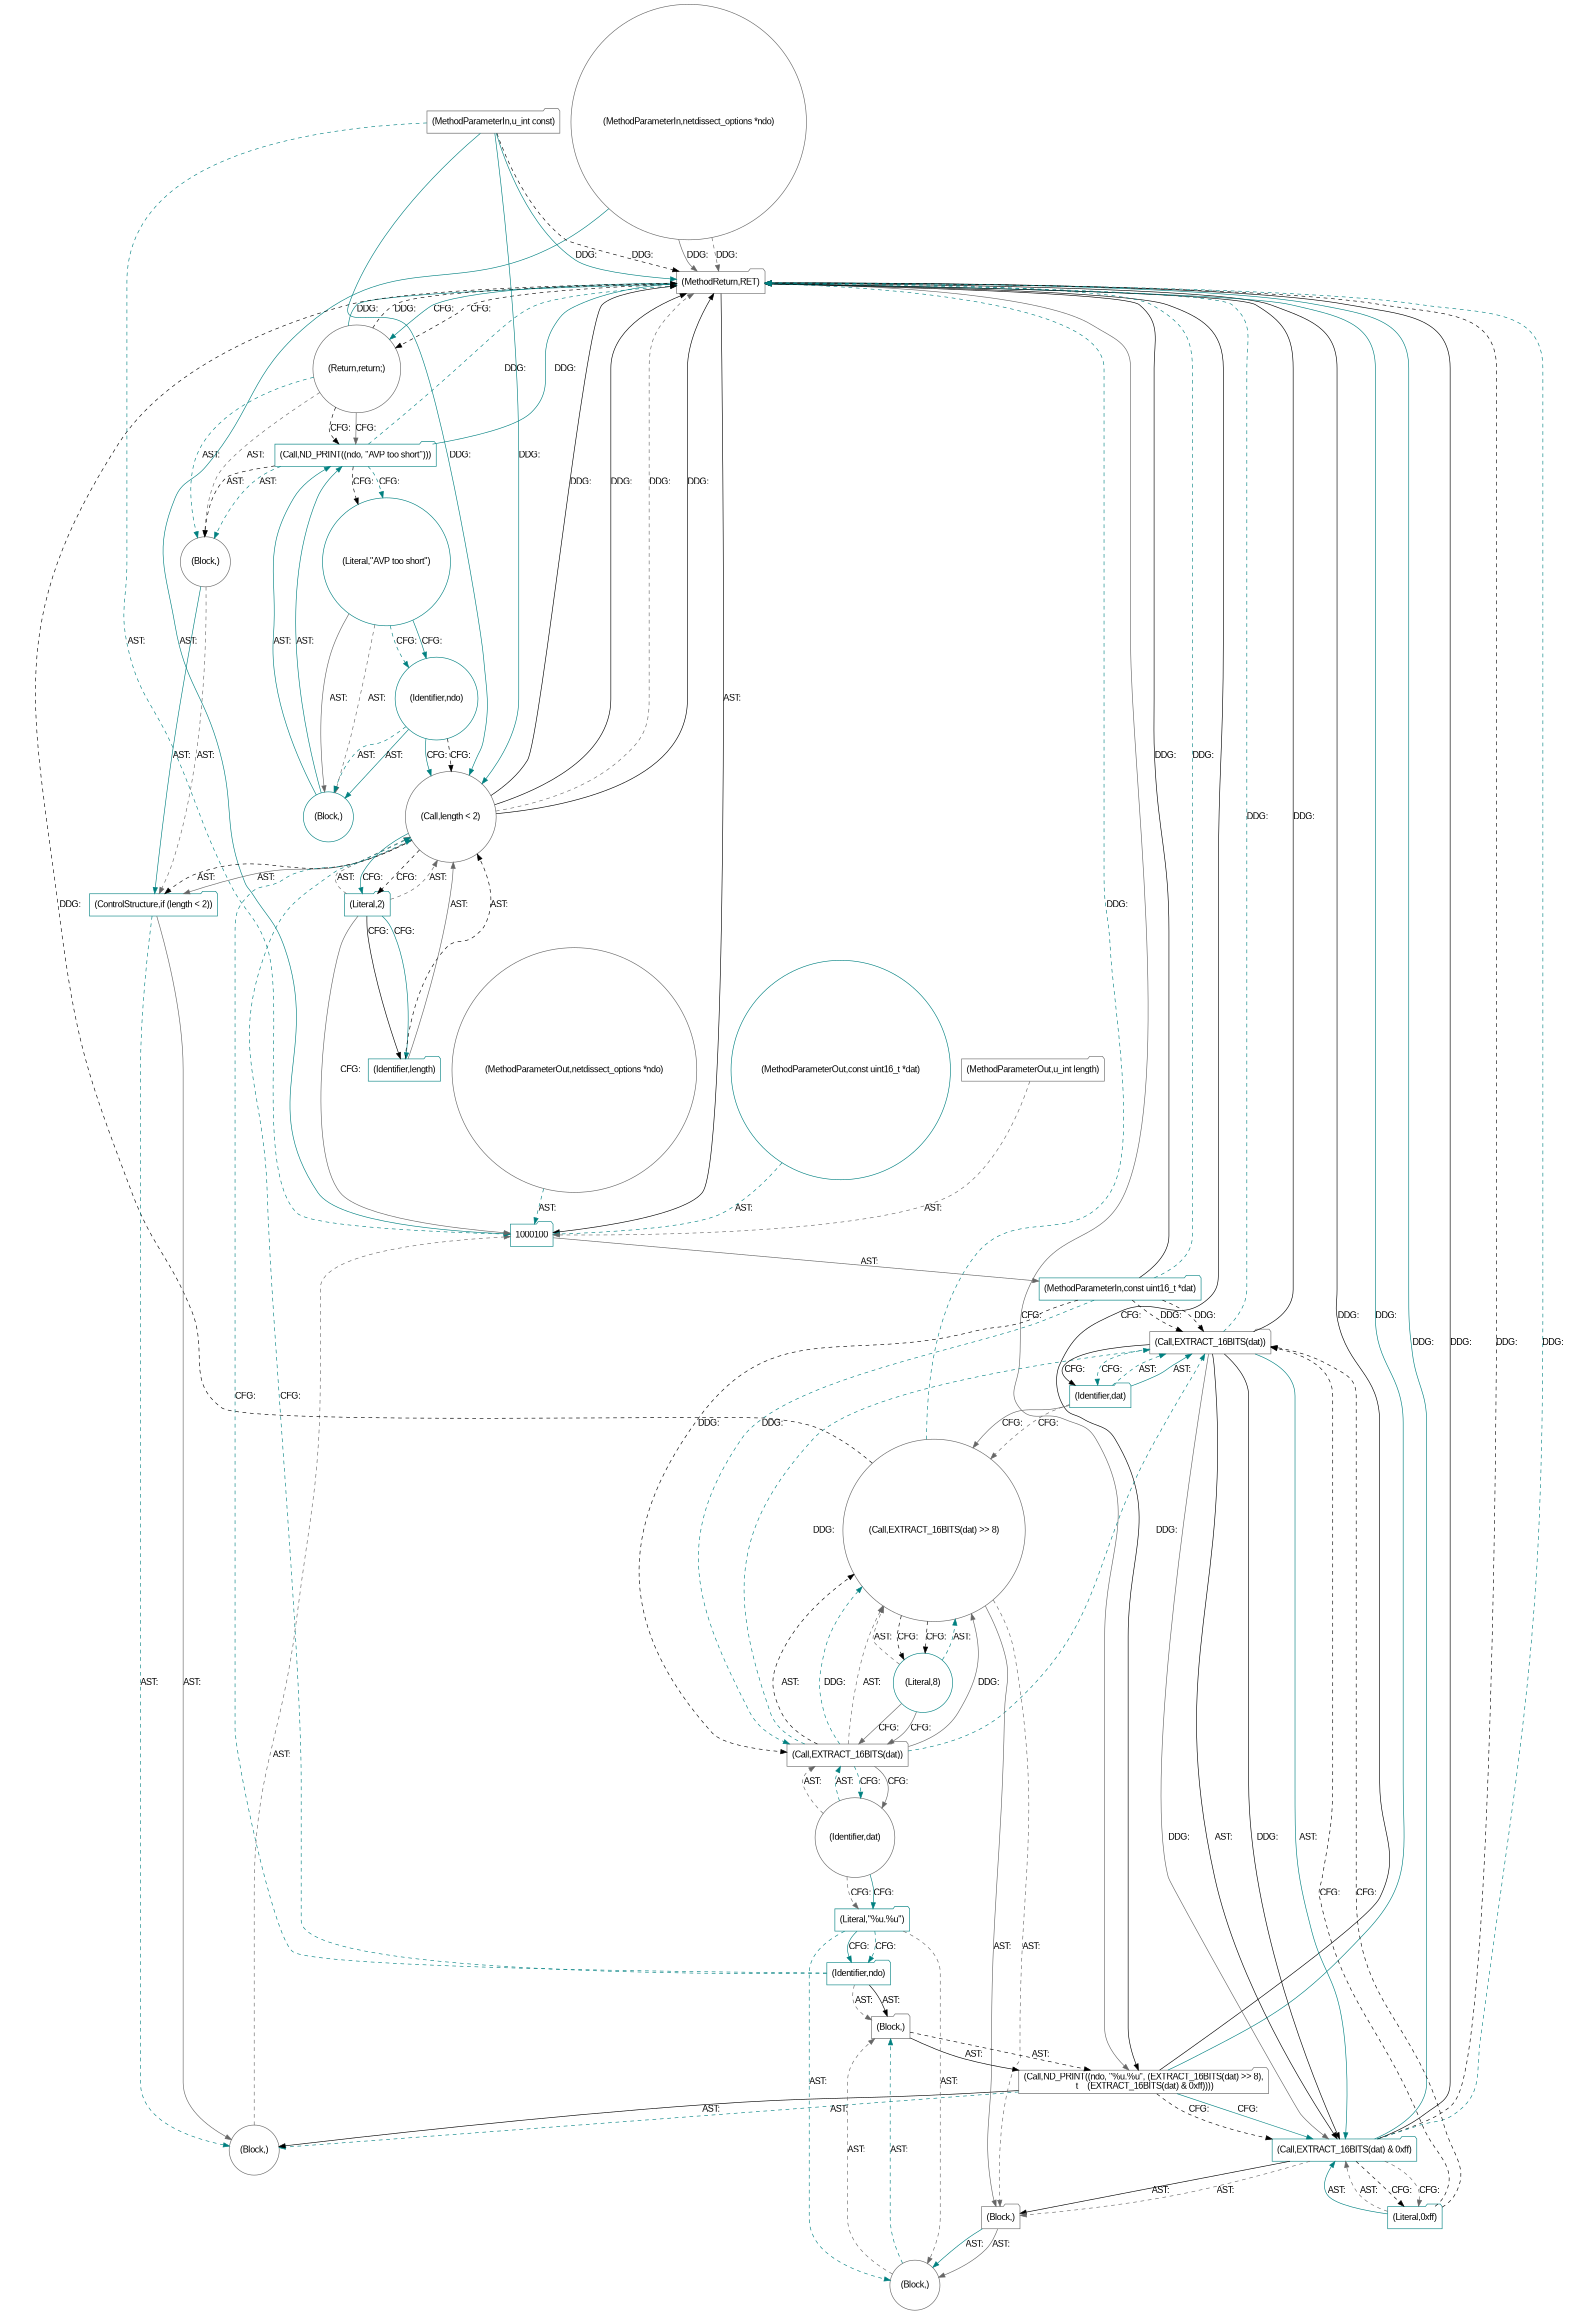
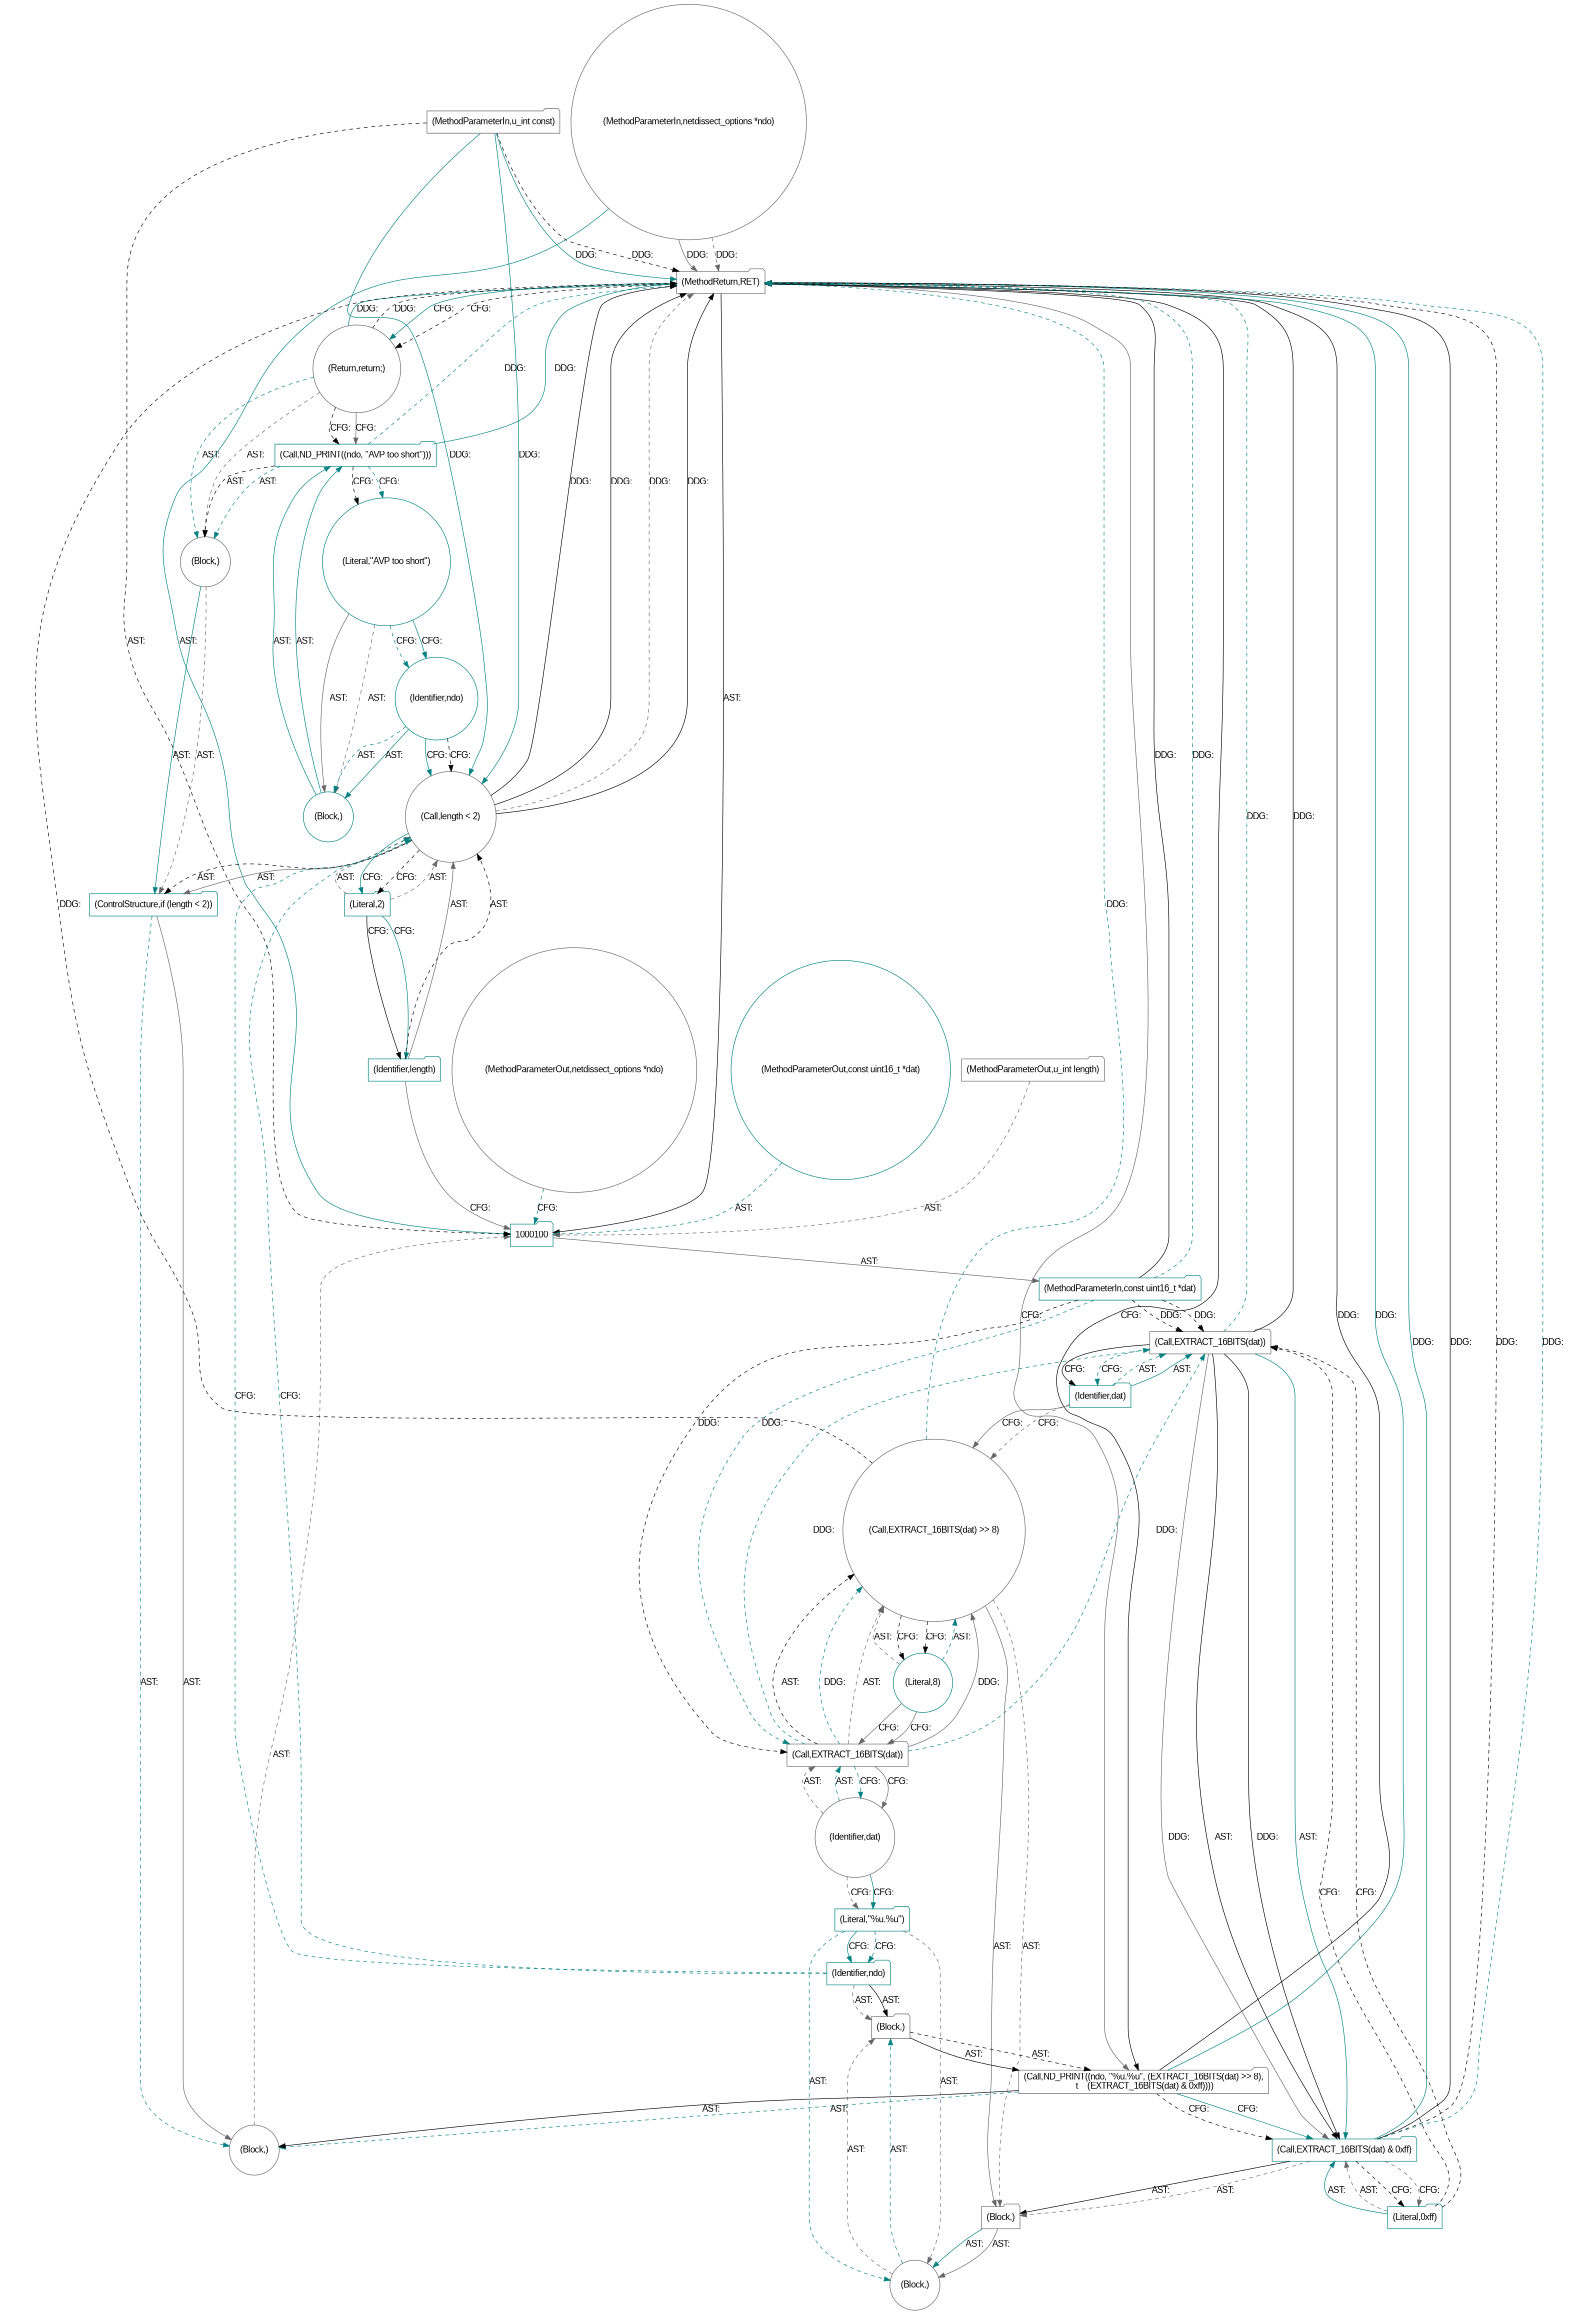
edge "(MethodParameterIn,u_int const)" -> "1000100": color teal -> black
edge "(Literal,2)" -> "1000100": now "(Identifier,length)" -> "1000100"
edge "(MethodParameterOut,netdissect_options *ndo)" -> "1000100": label "AST: " -> "CFG: "
